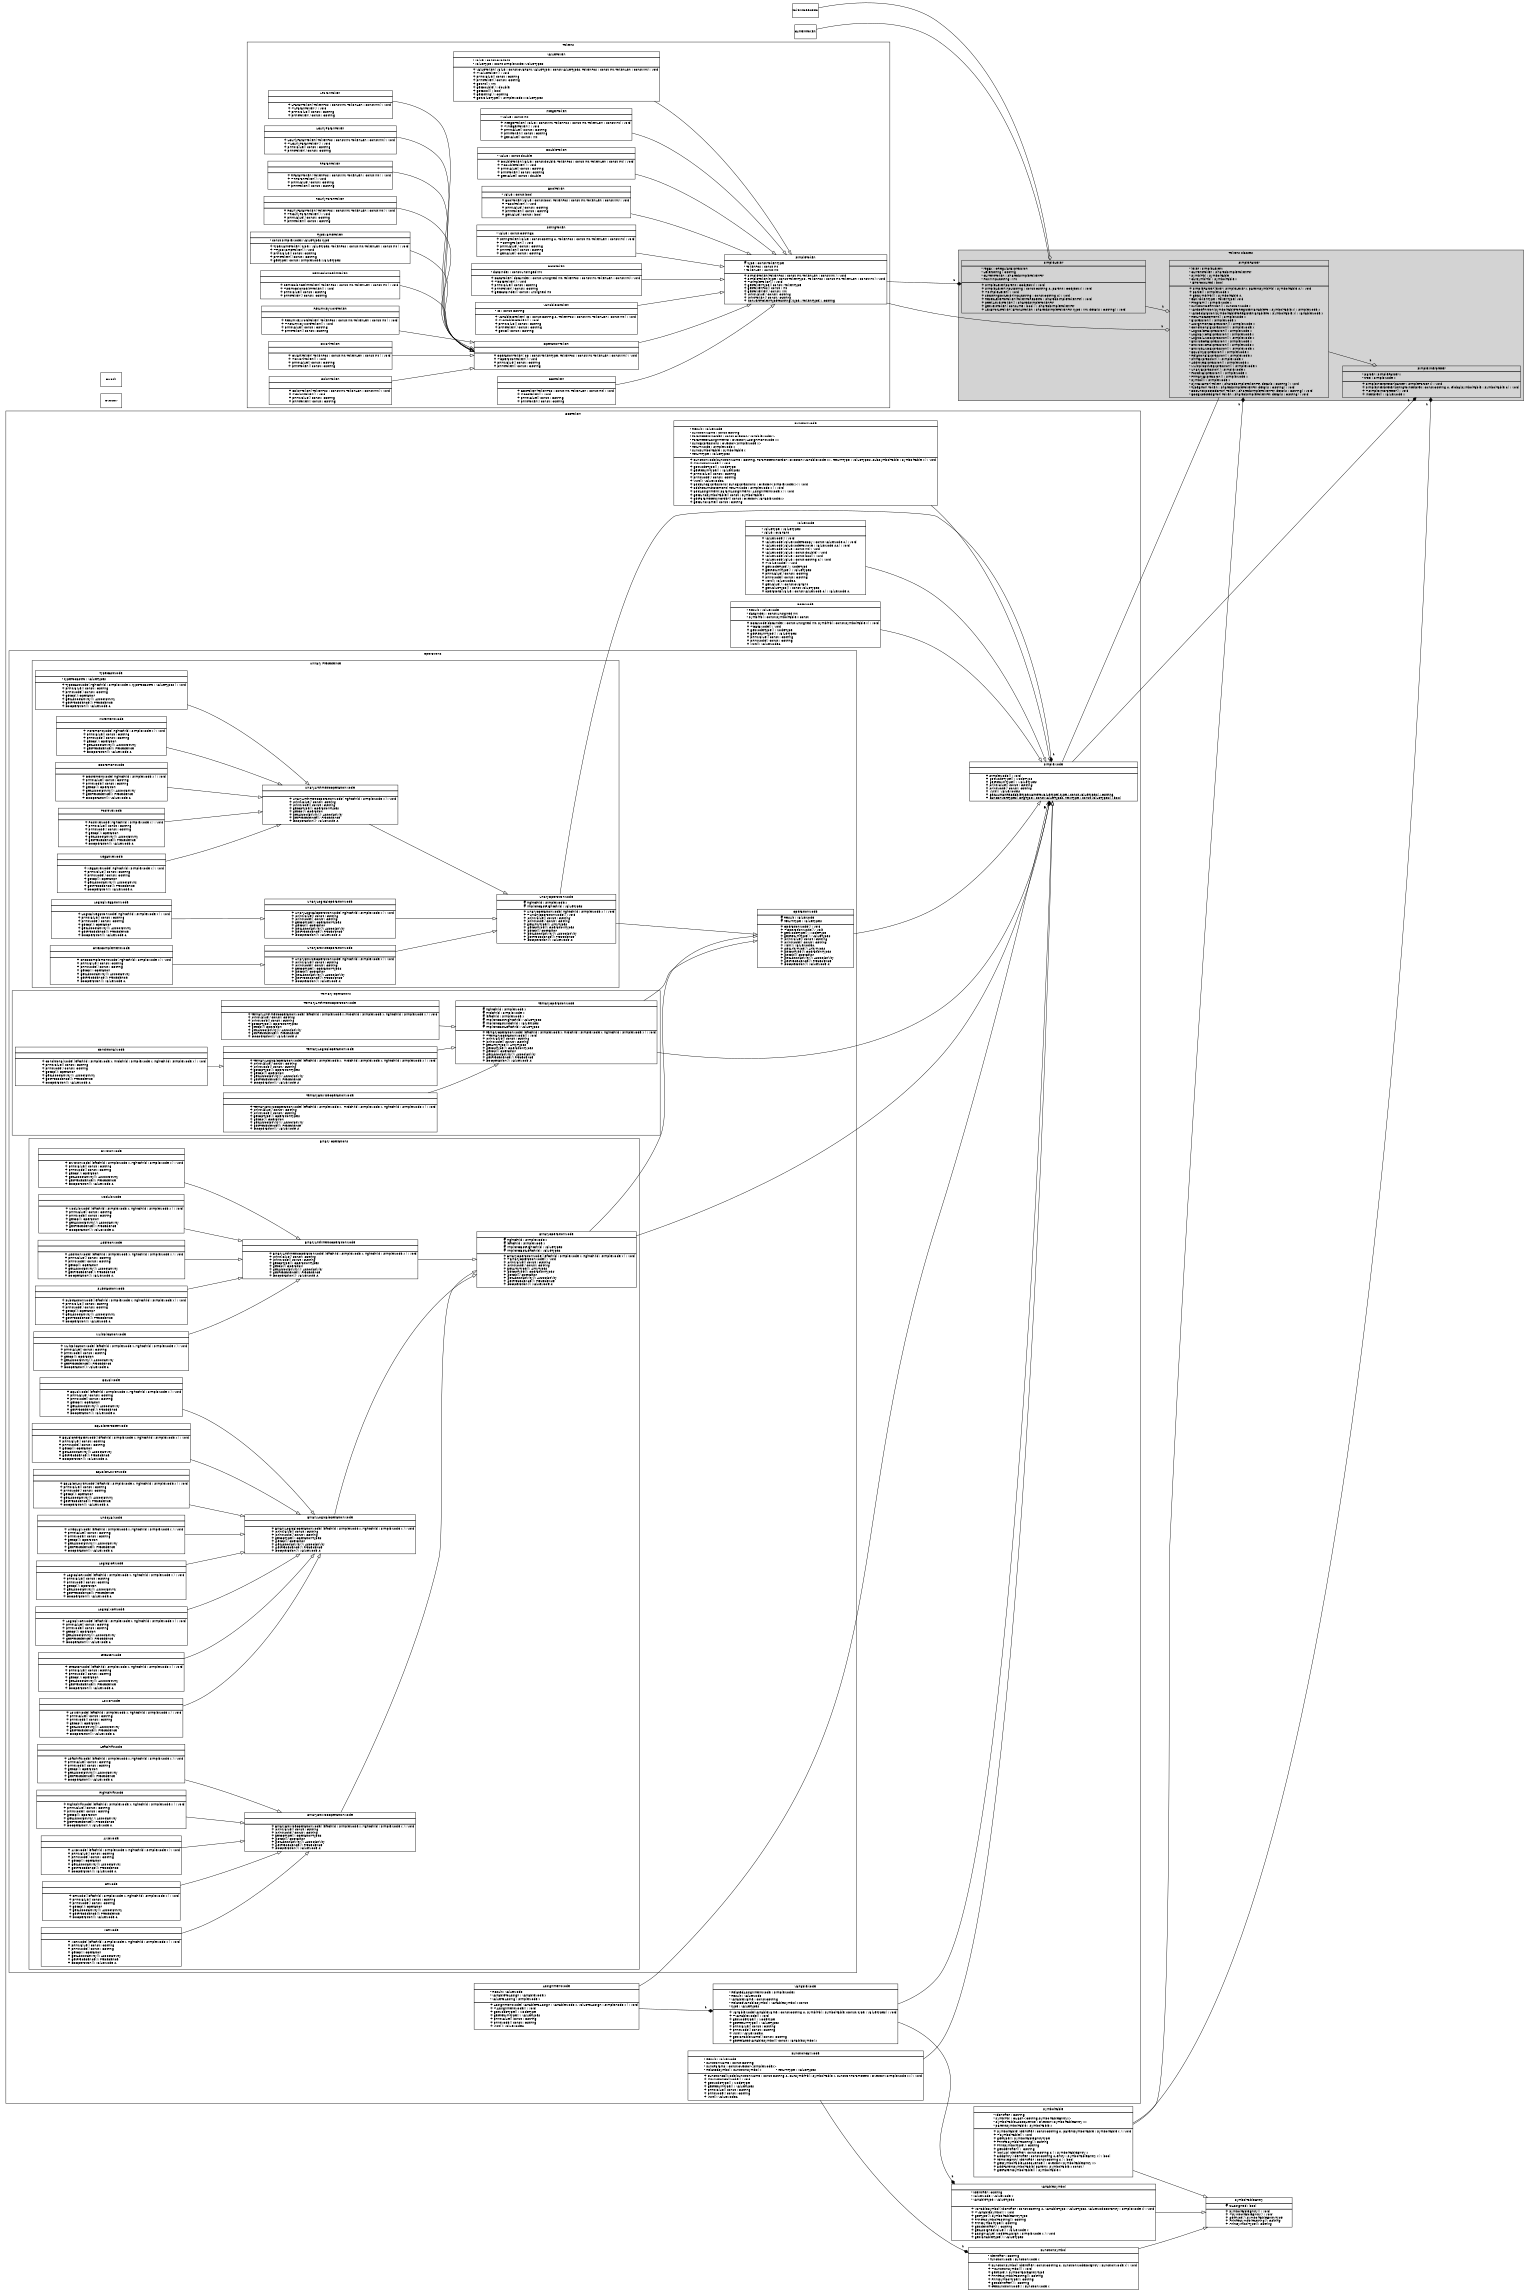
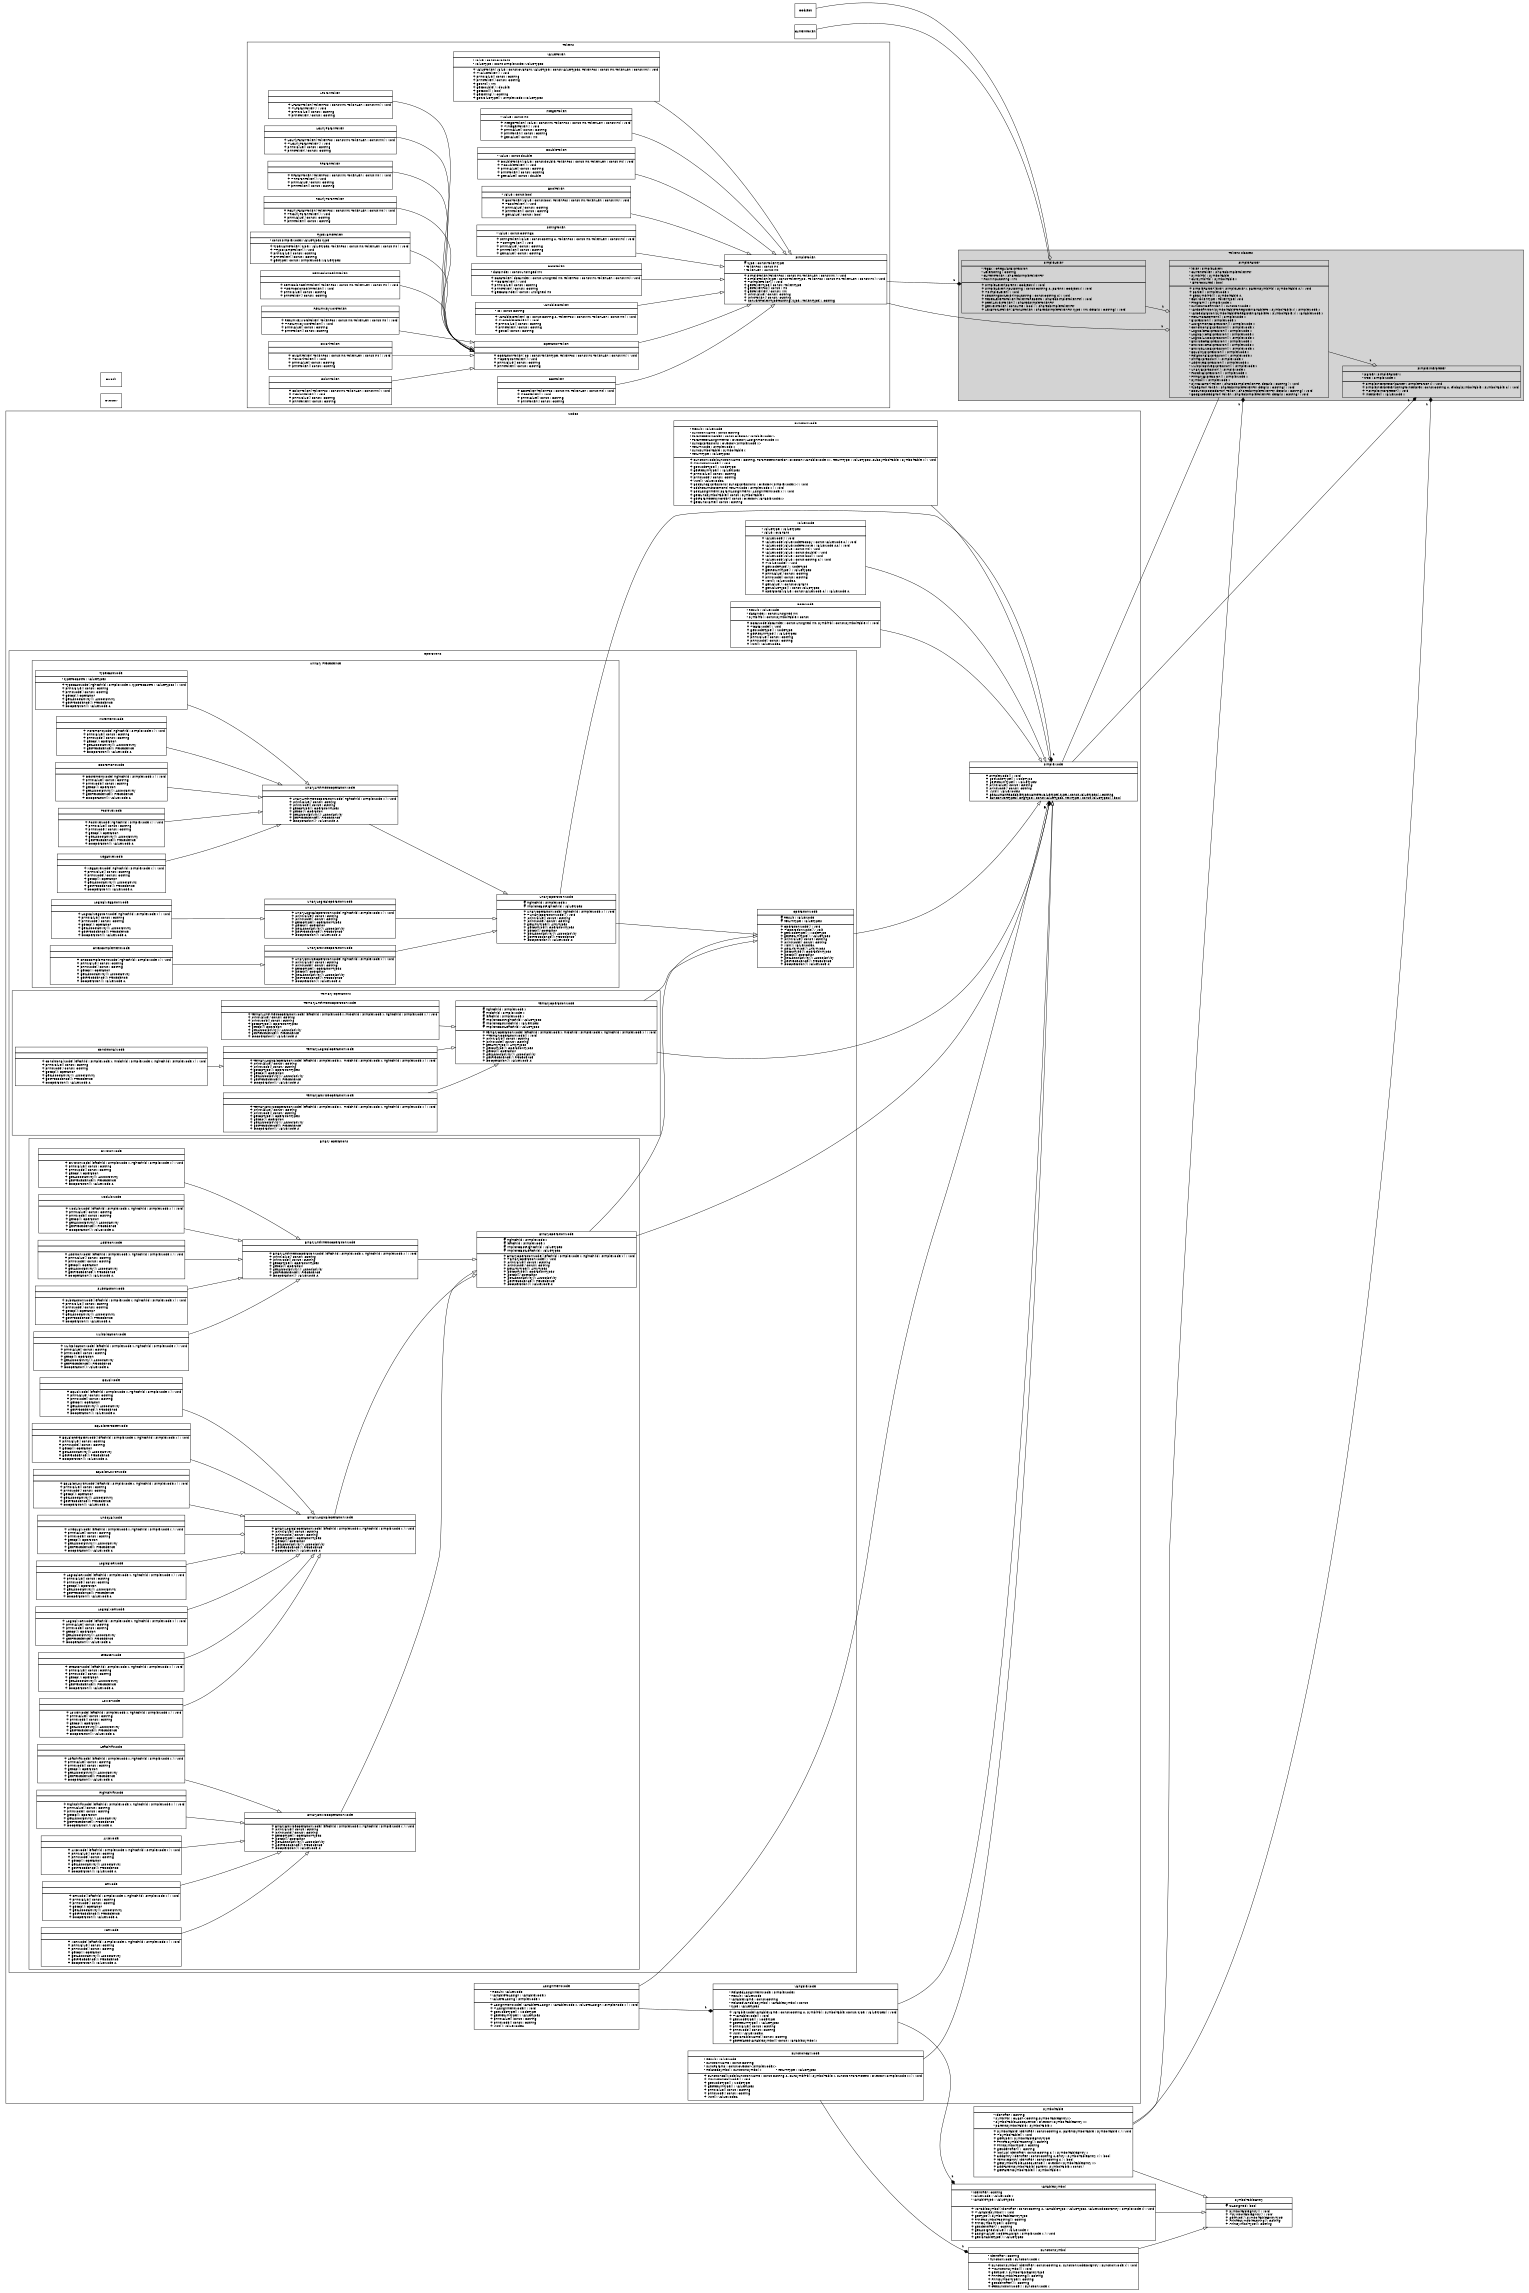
node "TokenToResetTo": label "TokenToResetTo" -> "QObject"
cluster "EOFToken": label "EOFToken" -> "Nodes"
edge "UnequalNode" -> "BinaryLogicalOperationNode": arrowhead empty -> odiamond
